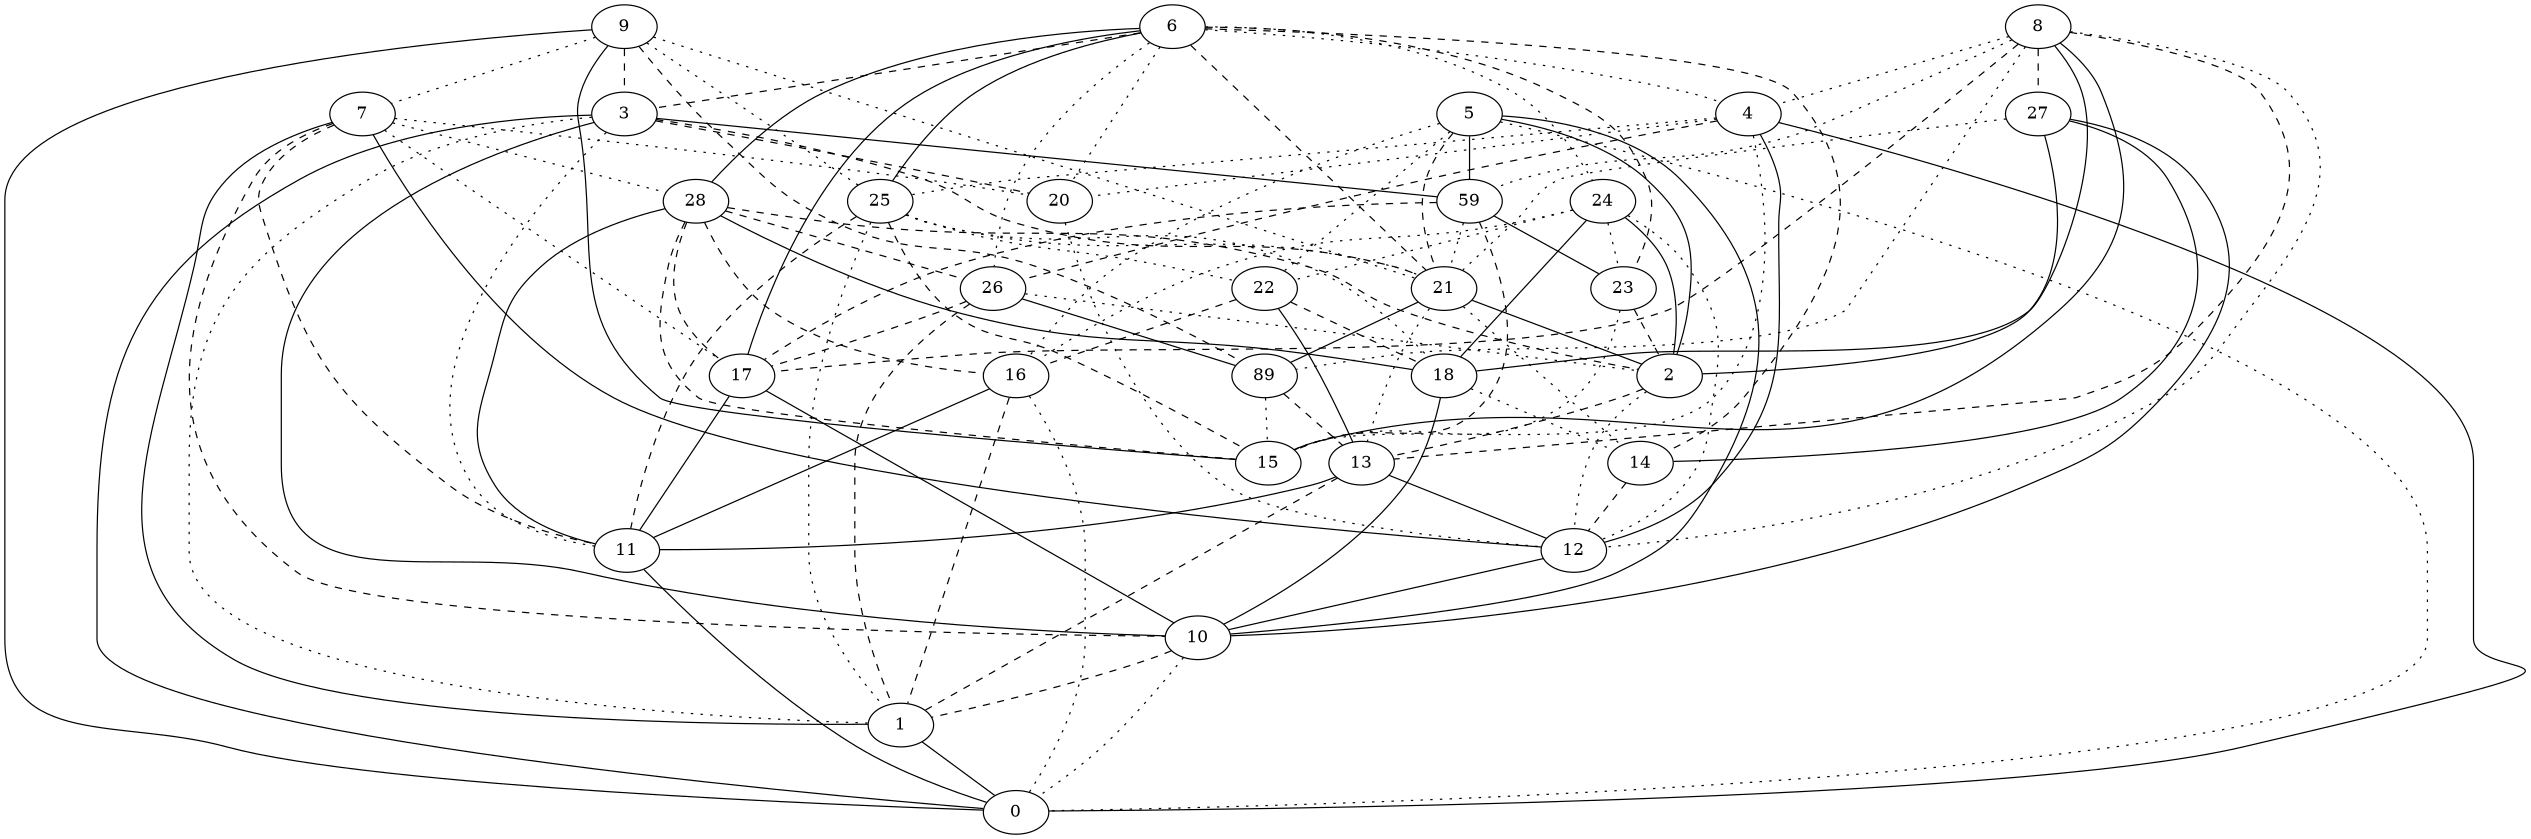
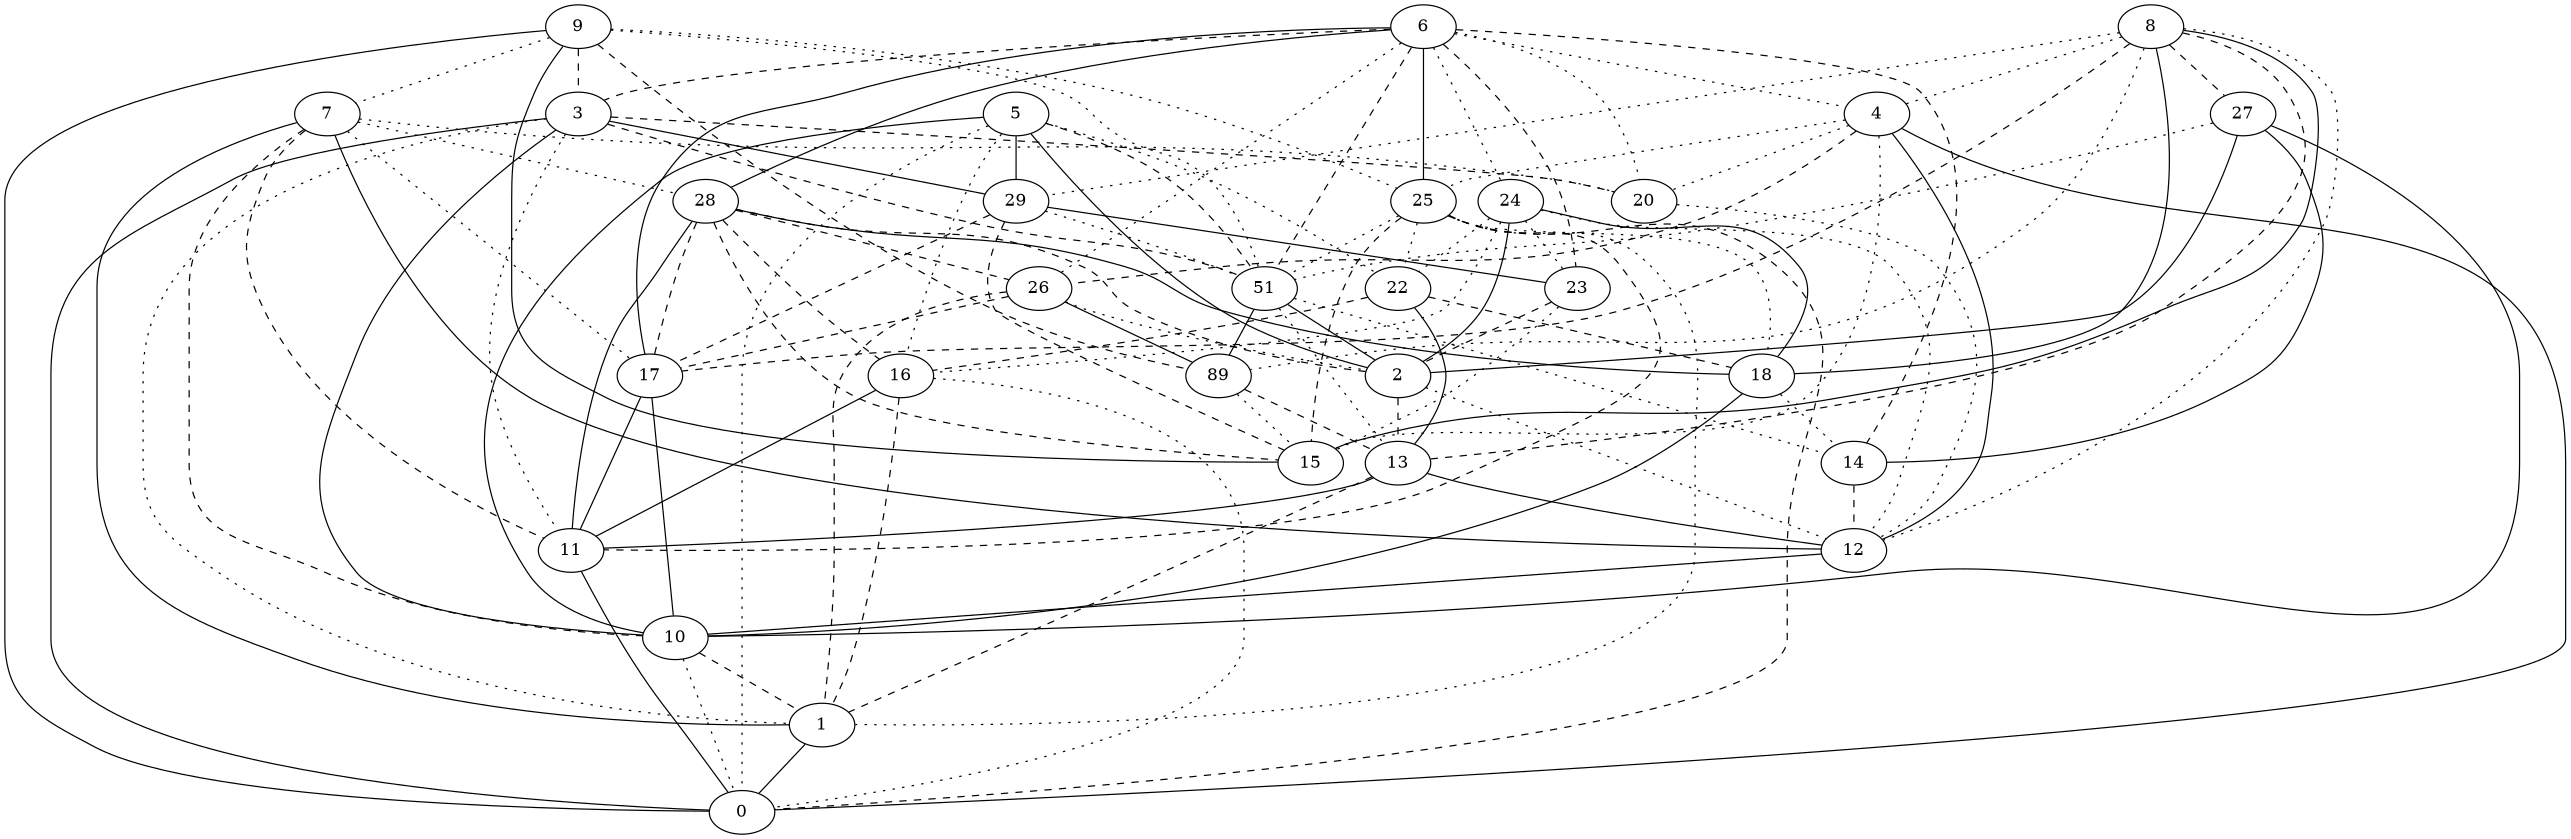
node "59": label "59" -> "29"
node "21": label "21" -> "51"
edge "25" -- "0": added
